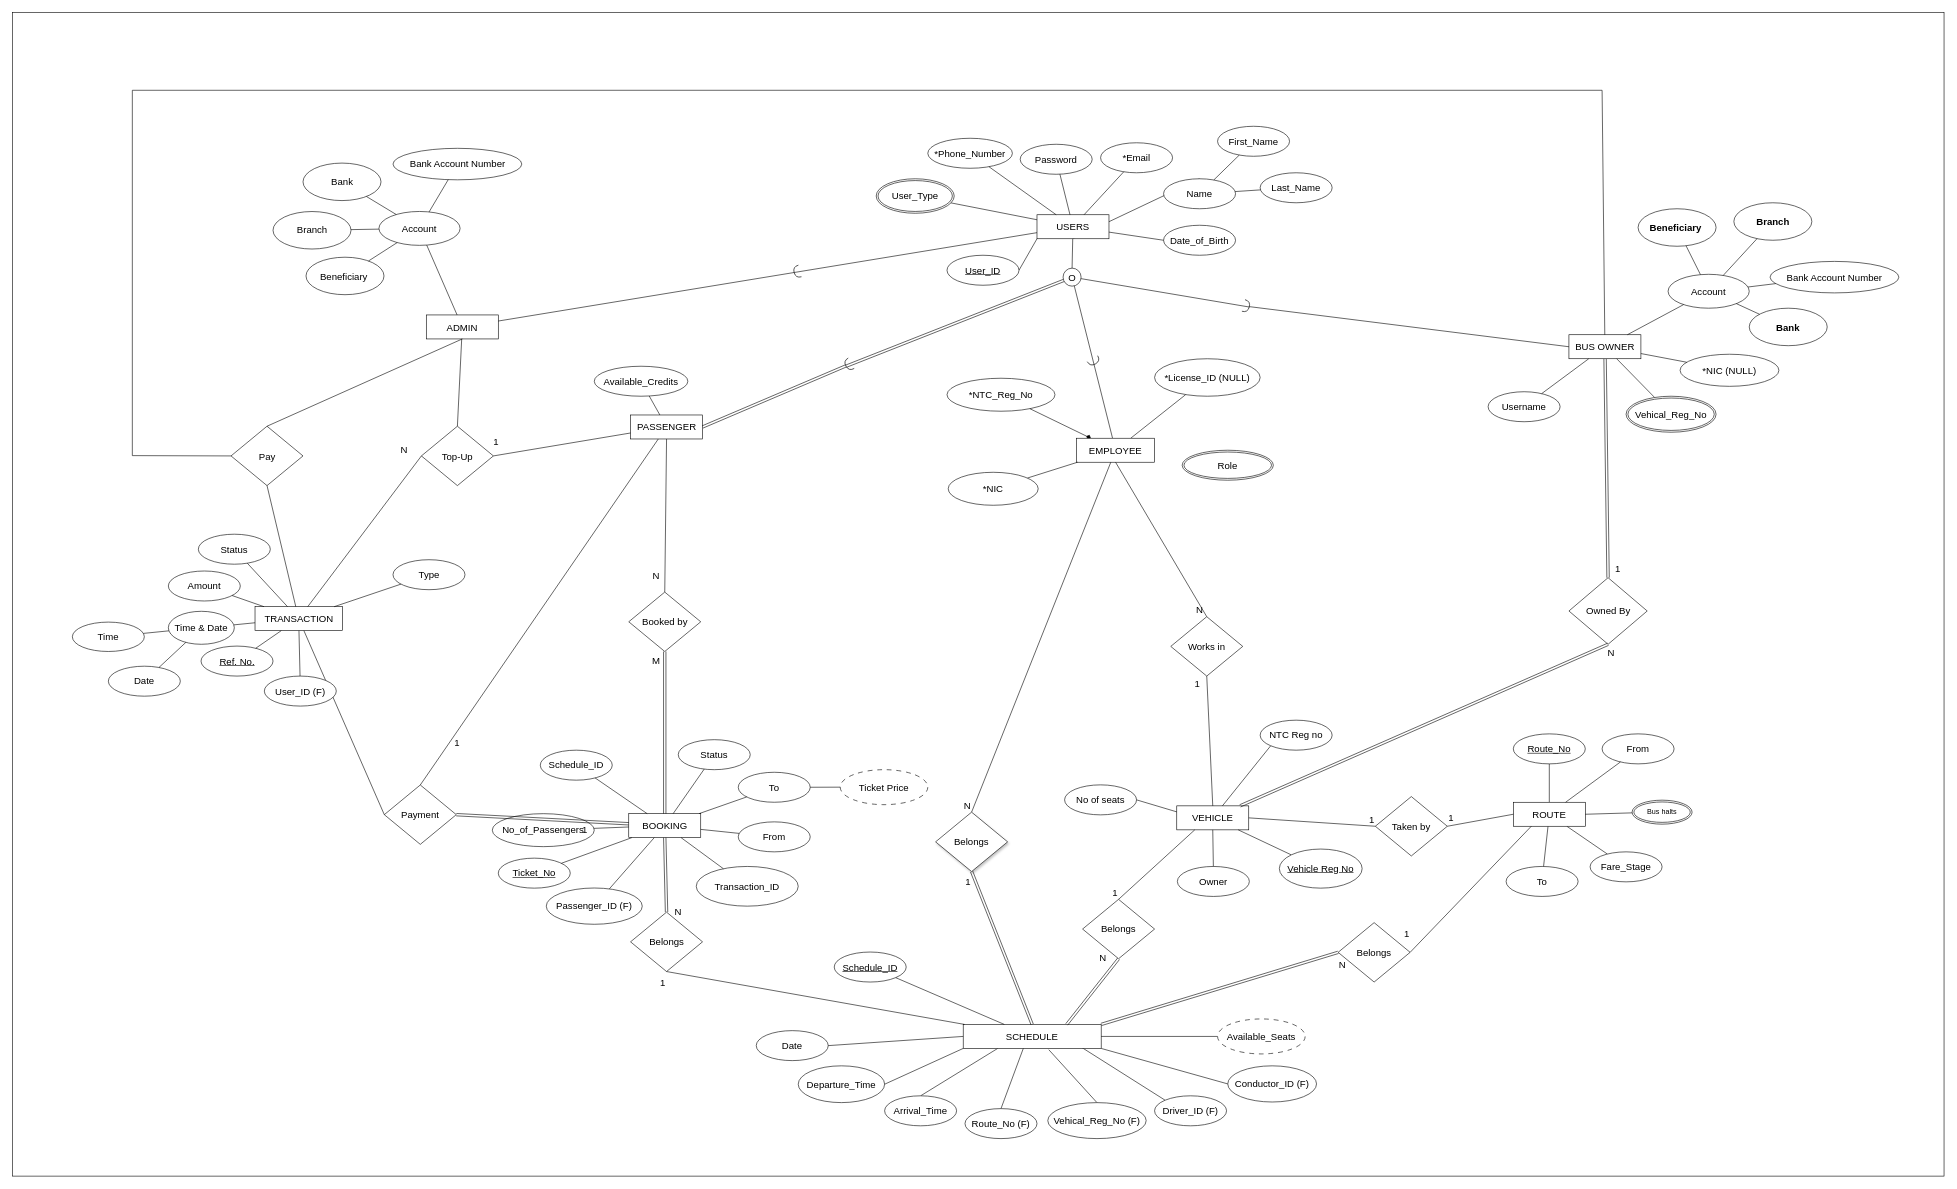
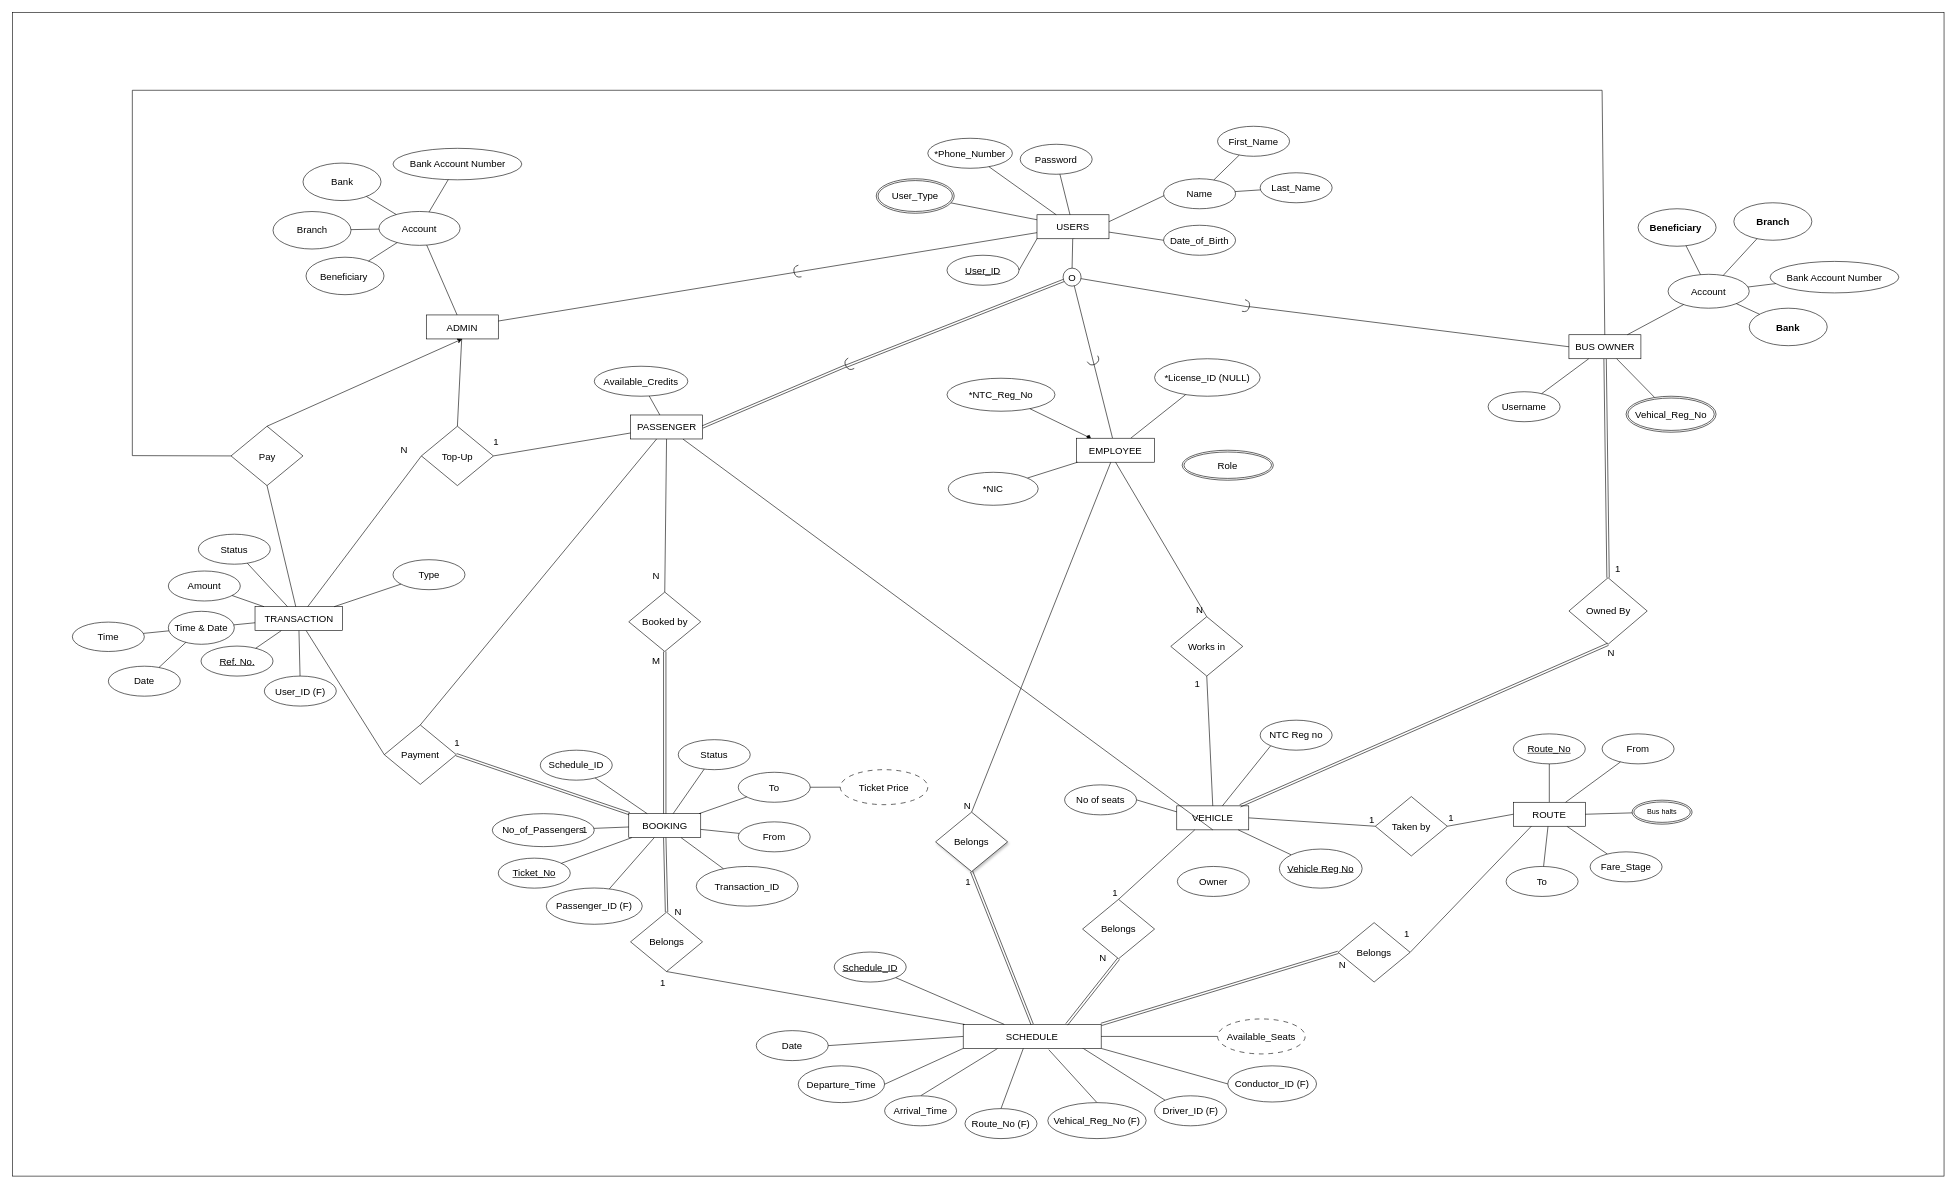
node "*Email": removed
edge "*Email" -- "USERS": removed
edge "ADMIN" -- "Pay": arrowhead none -> classic
edge "BUS OWNER" -- "*NIC (NULL)": removed
node "*NIC (NULL)": removed
node "Payment": moved (420, 815) -> (420, 755)
edge "VEHICLE" -- "Owner": now "VEHICLE" -- "PASSENGER"
